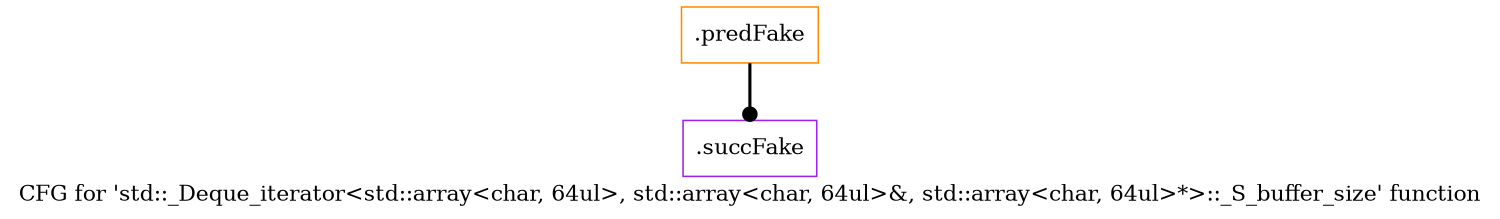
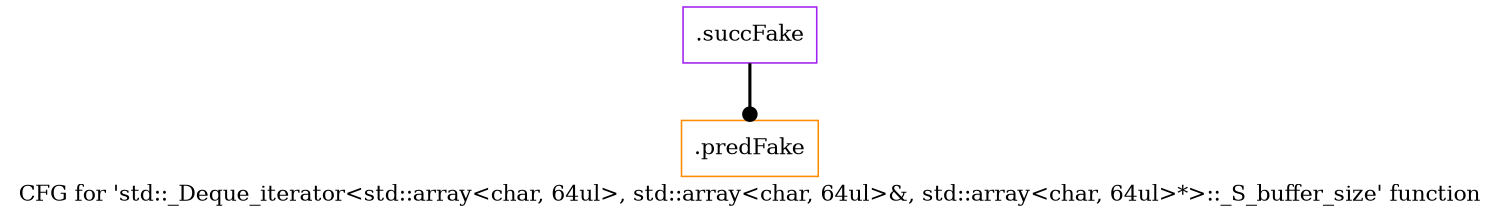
edge ".predFake" -> ".succFake": reversed
